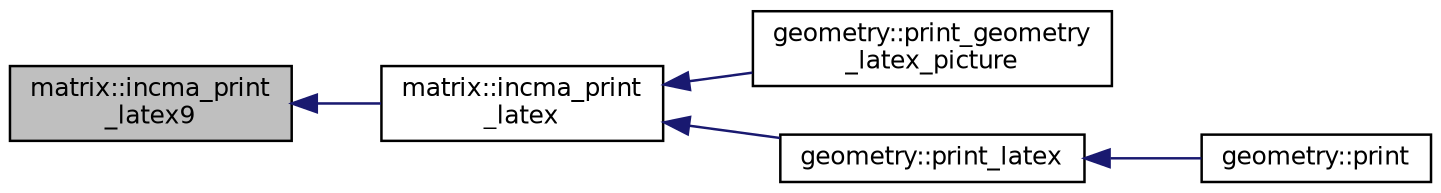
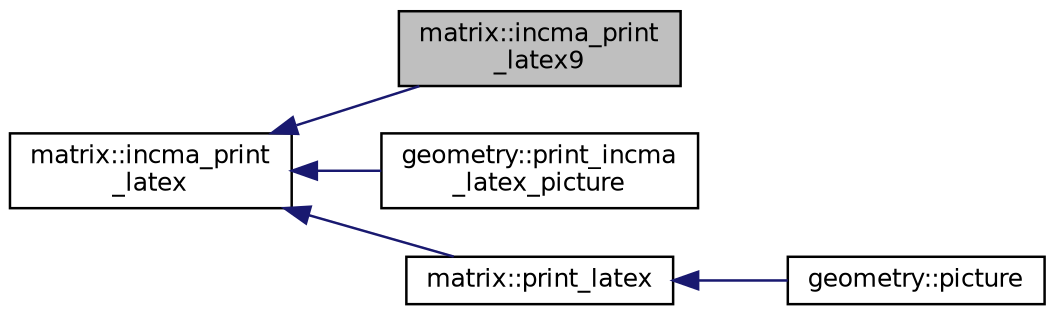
node "geometry::print_geometry _latex_picture": label "geometry::print_geometry _latex_picture" -> "geometry::print_incma _latex_picture"
edge "matrix::incma_print _latex" -> "matrix::incma_print _latex9": reversed
node "geometry::print_latex": label "geometry::print_latex" -> "matrix::print_latex"
node "geometry::print": label "geometry::print" -> "geometry::picture"
